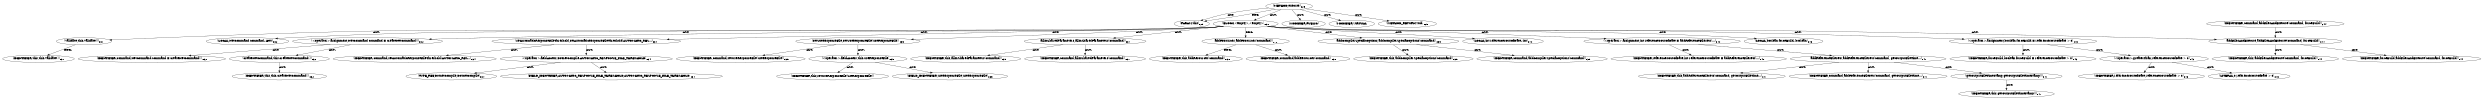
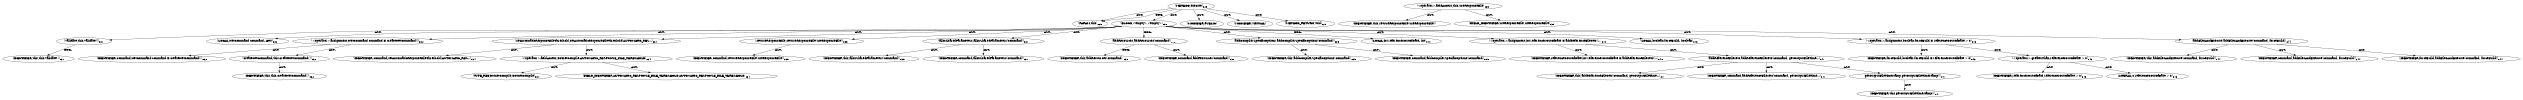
edge "(IDENTIFIER,command,addFilesAndExecute(command, forceBuild))" -> "(addFilesAndExecute,addFilesAndExecute(command, forceBuild))": reversed
edge "(BLOCK,<empty>,<empty>)" -> "(LOCAL,int referencesOutOfDate: int)": label "AST: " -> "DDG: "
edge "(setUseResponseFile,setUseResponseFile(useResponseFile))" -> "(<operator>.fieldAccess,this.useResponseFile)": removed, label "AST:"
